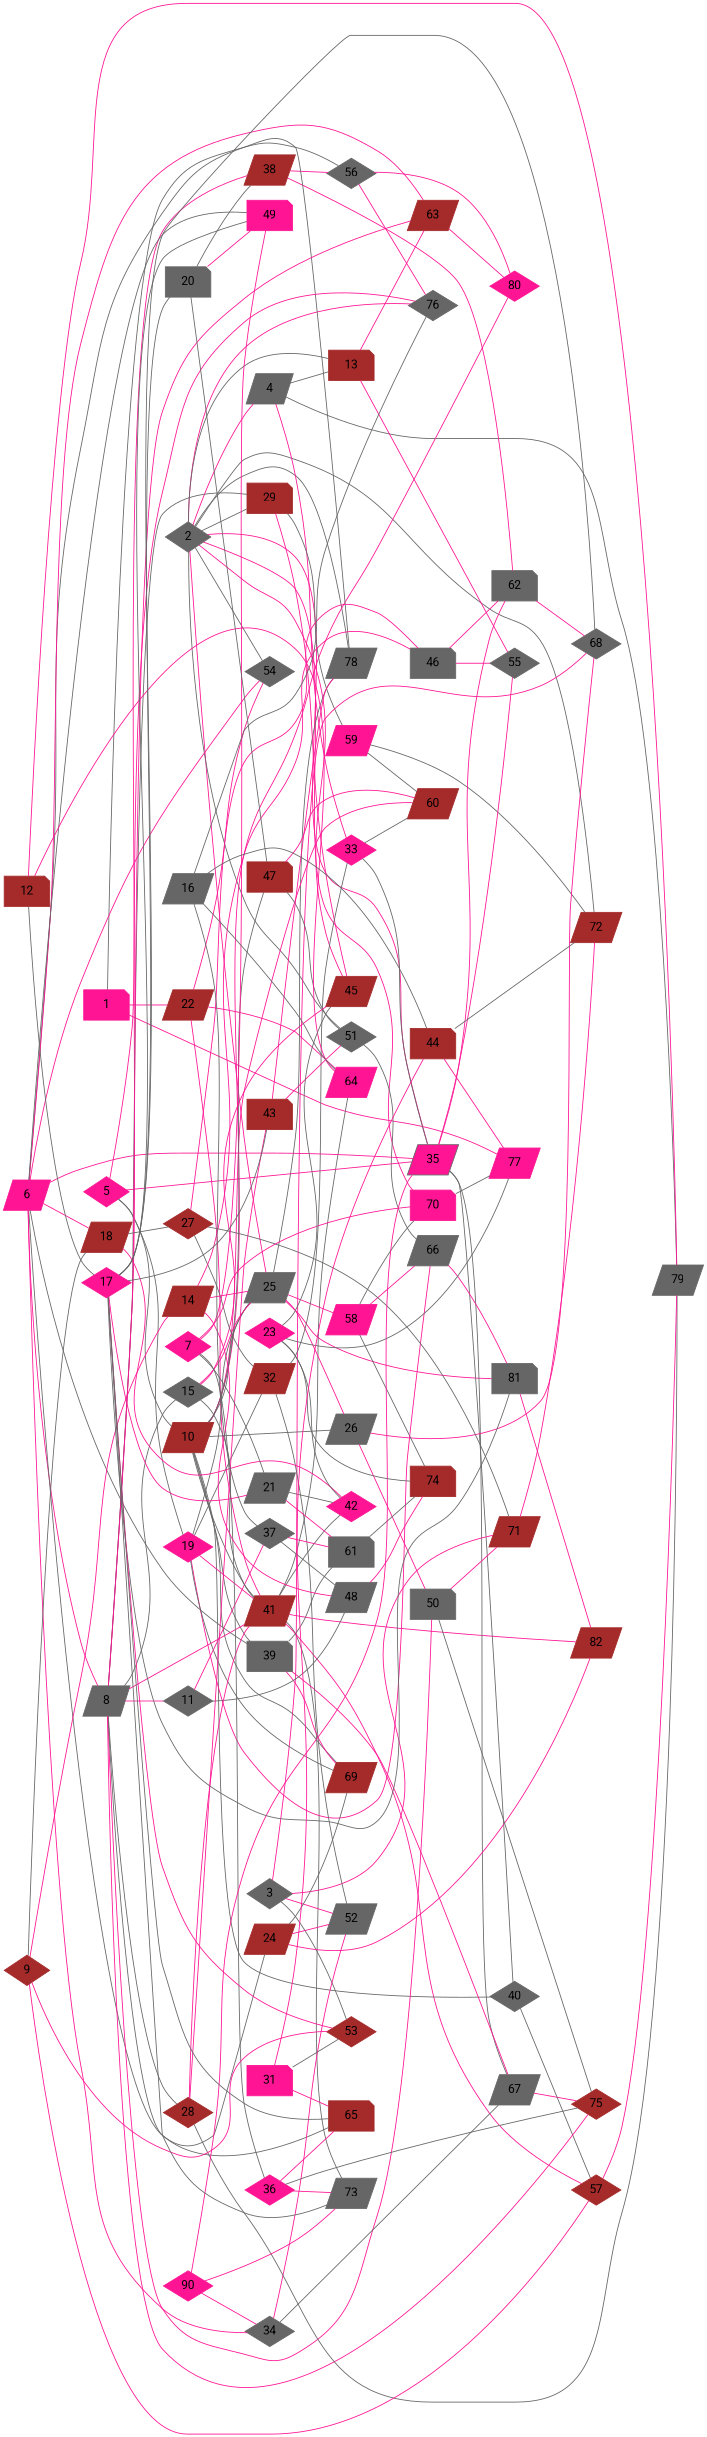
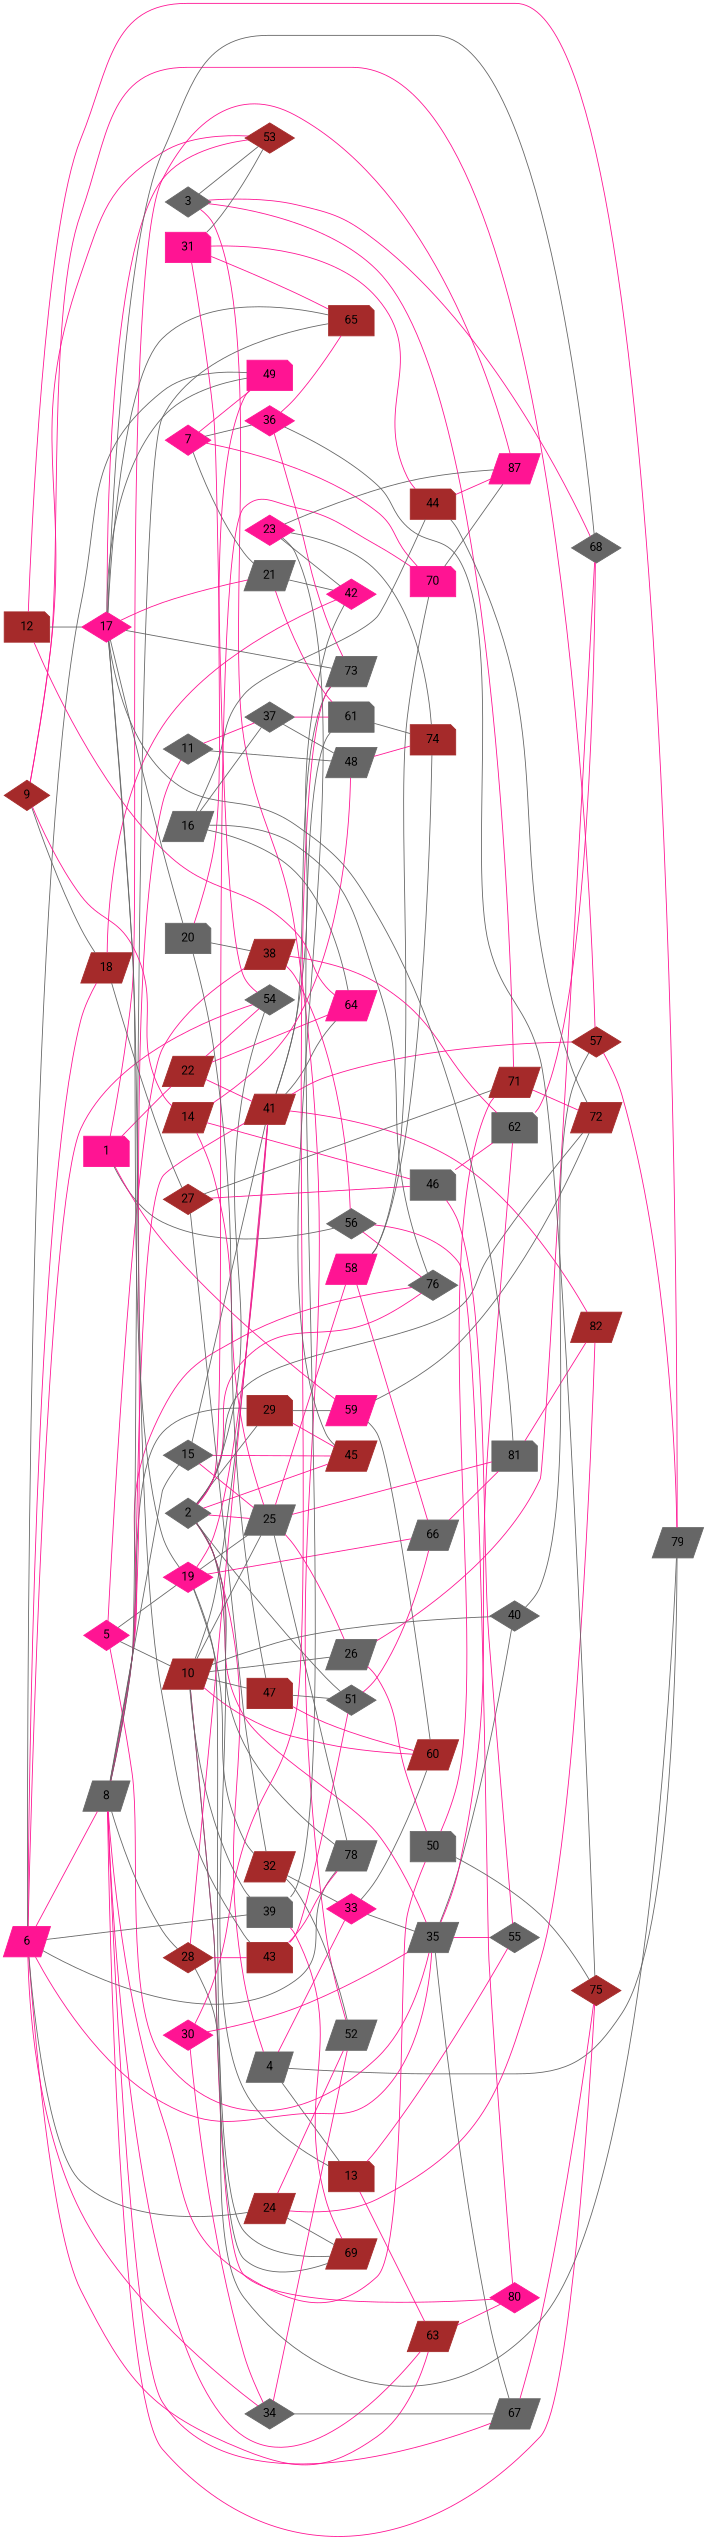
edge "31" -- "54": added
edge "17" -- "19": added
node "35": fillcolor deeppink -> gray40
node "77": label "77" -> "87"
edge "51" -- "66": color gray40 -> deeppink
edge "1" -- "59": added
edge "39" -- "67": now "8" -- "67"
node "90": label "90" -> "30"
